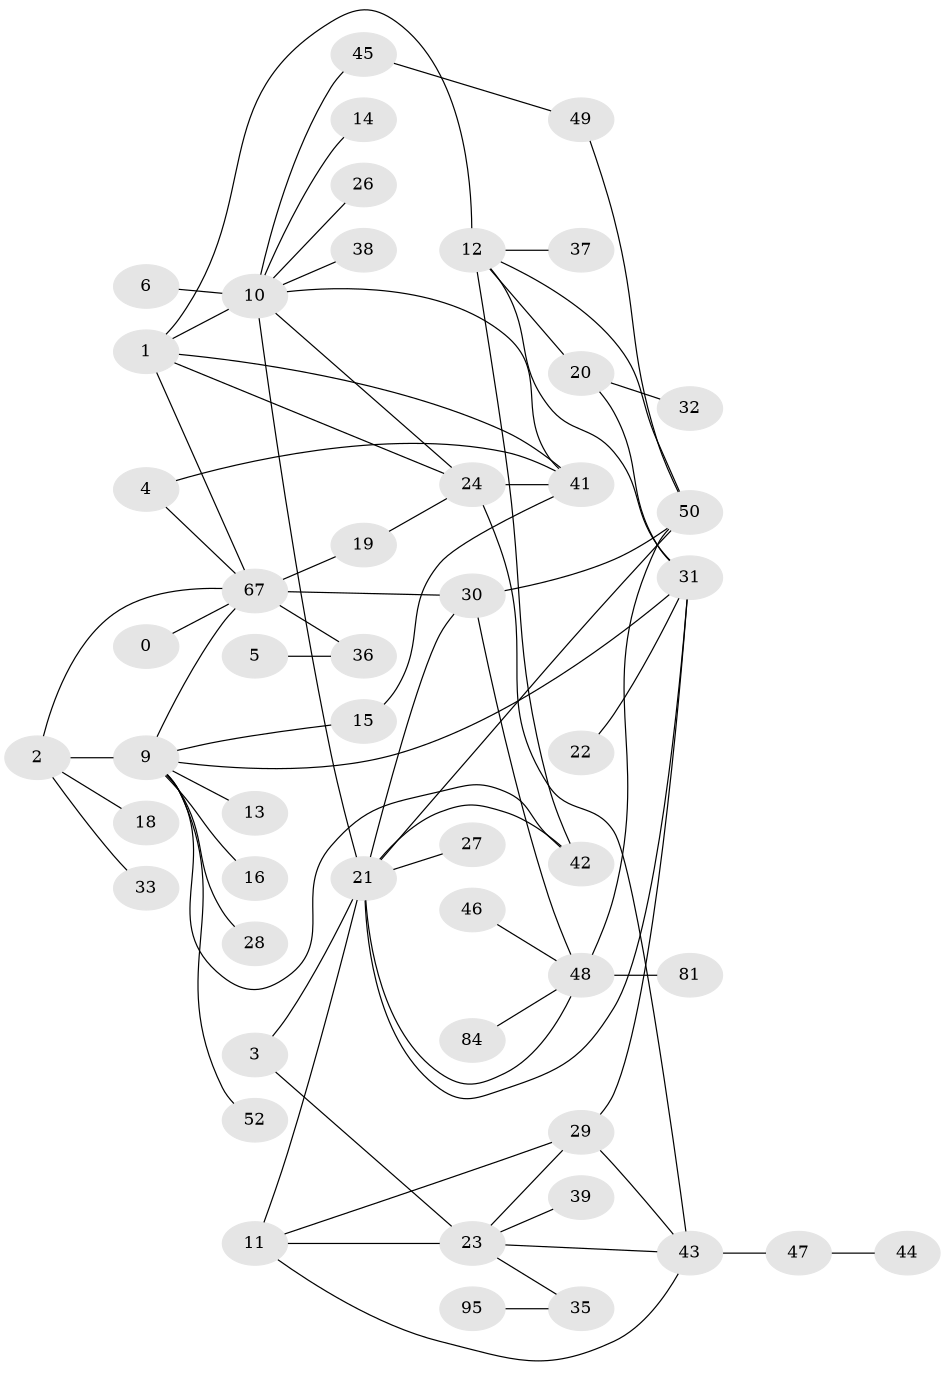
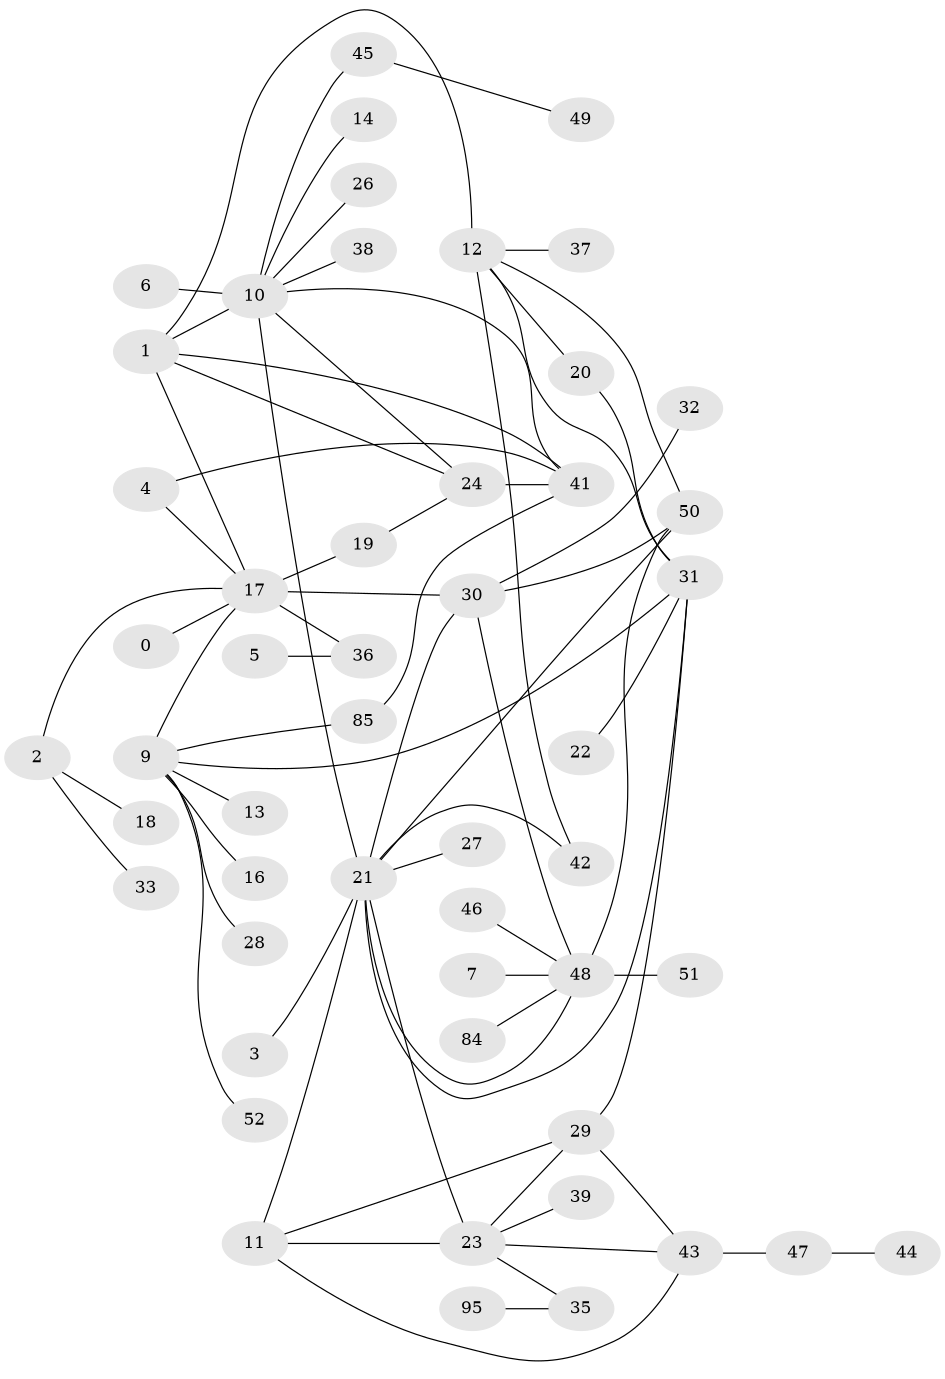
edge "49" -- "50": removed
edge "20" -- "32": now "30" -- "32"
node "67": label "67" -> "17"
node "15": label "15" -> "85"
edge "2" -- "9": removed
edge "24" -- "43": removed
edge "9" -- "42": removed
node "7": added
node "81": label "81" -> "51"
edge "3" -- "23": now "21" -- "23"
